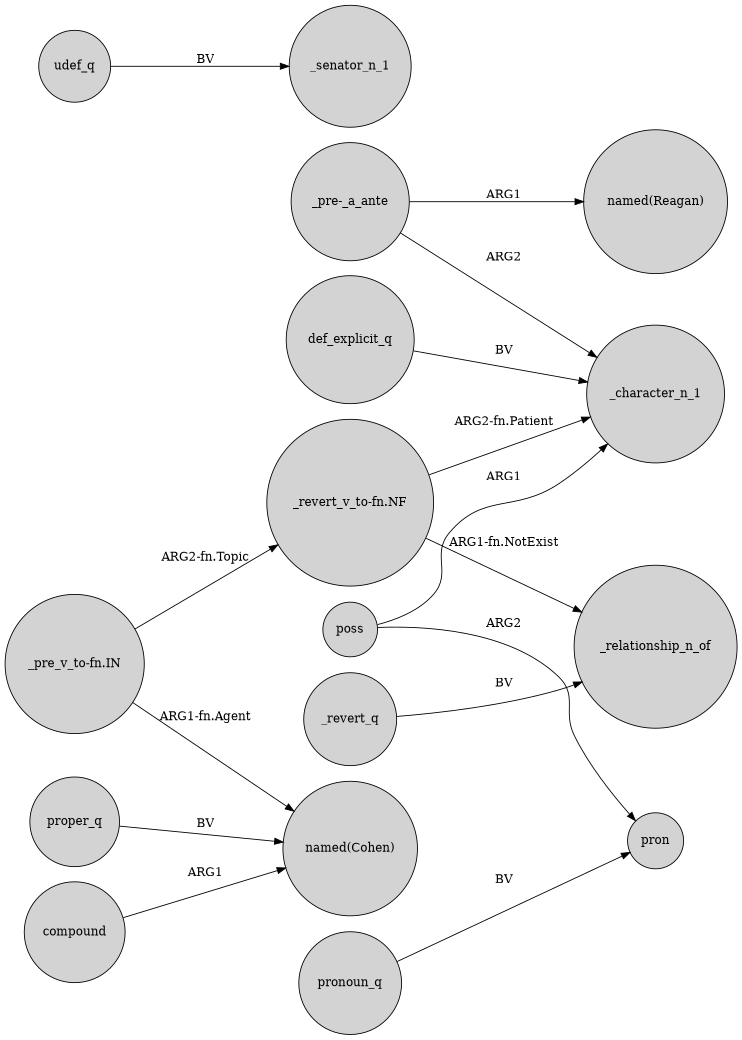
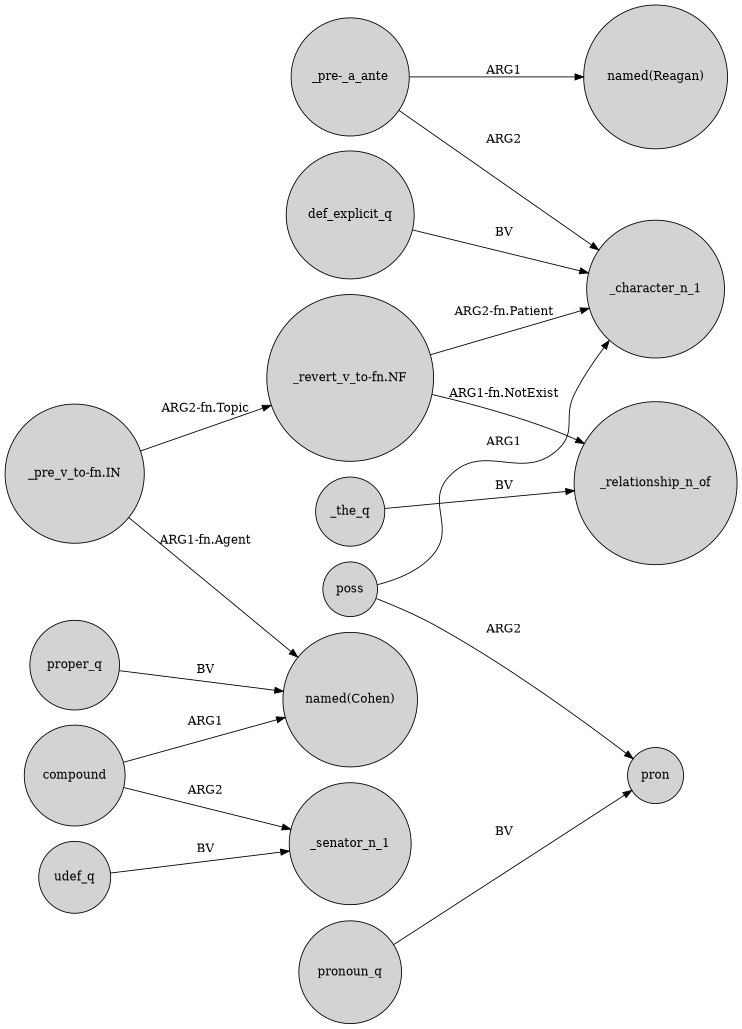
node "_revert_q": label "_revert_q" -> "_the_q"
edge "compound" -> "_senator_n_1": added, label "ARG2"
